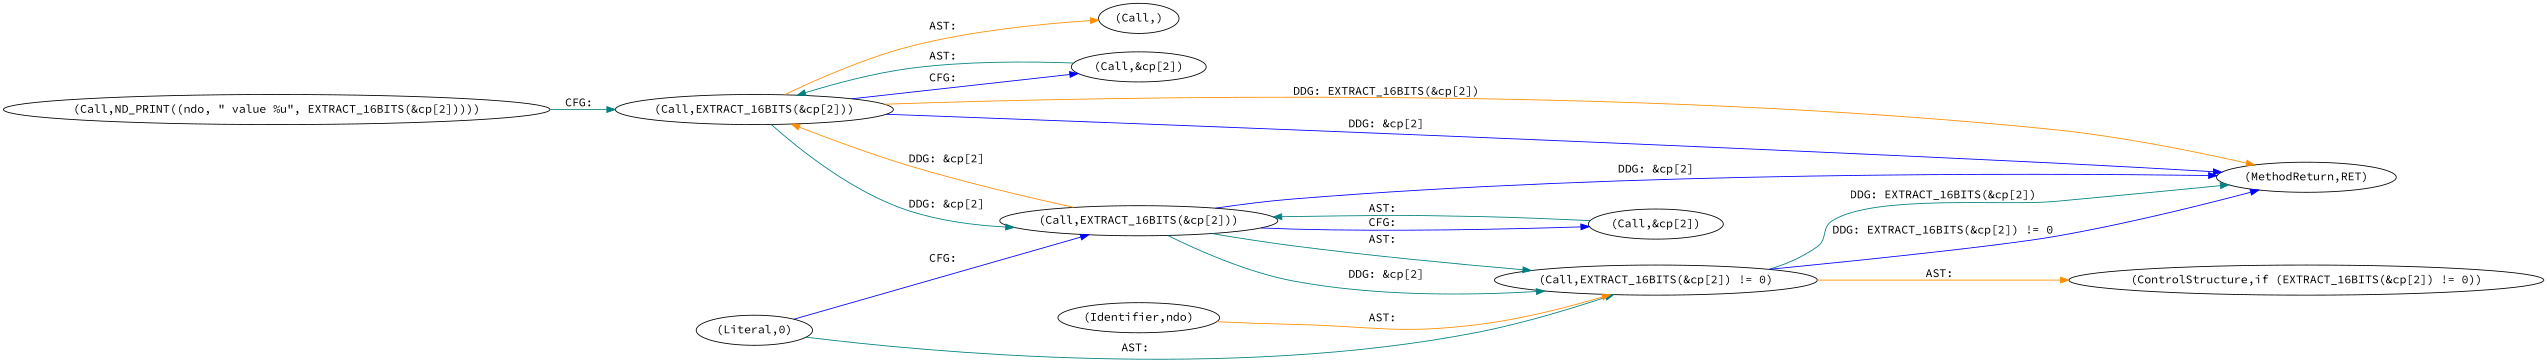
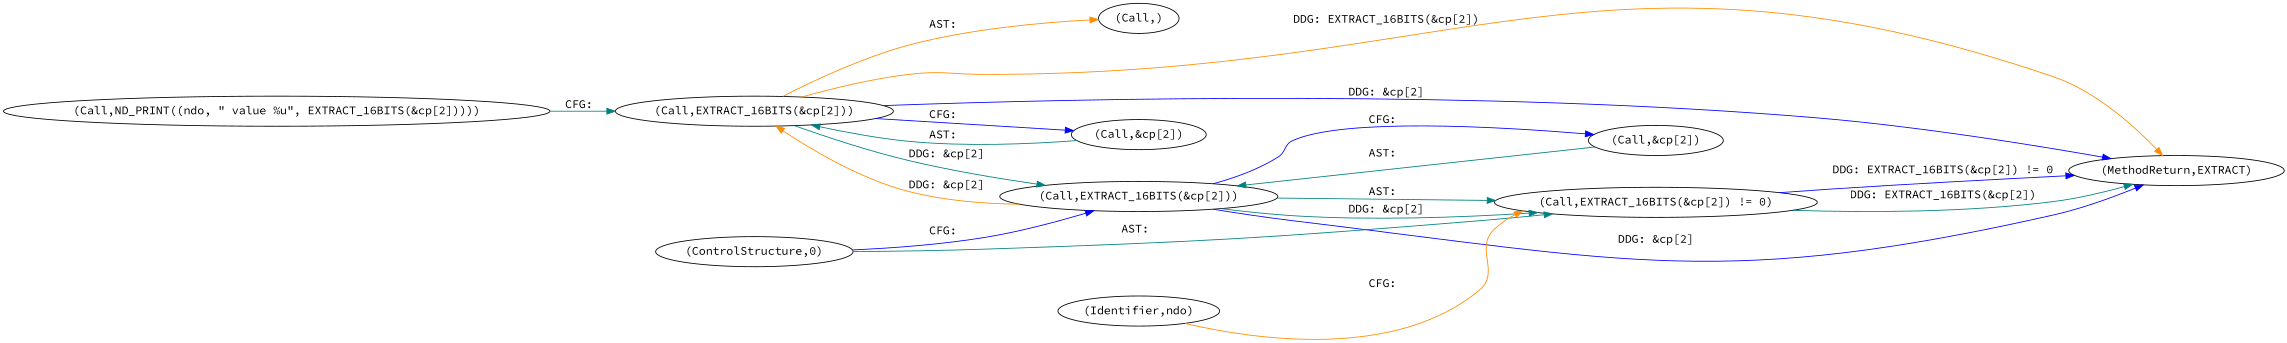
node "(MethodReturn,RET)": label "(MethodReturn,RET)" -> "(MethodReturn,EXTRACT)"
node "(ControlStructure,if (EXTRACT_16BITS(&cp[2]) != 0))": removed
edge "(Identifier,ndo)" -> "(Call,EXTRACT_16BITS(&cp[2]) != 0)": label "AST: " -> "CFG: "
node "(Literal,0)": label "(Literal,0)" -> "(ControlStructure,0)"
